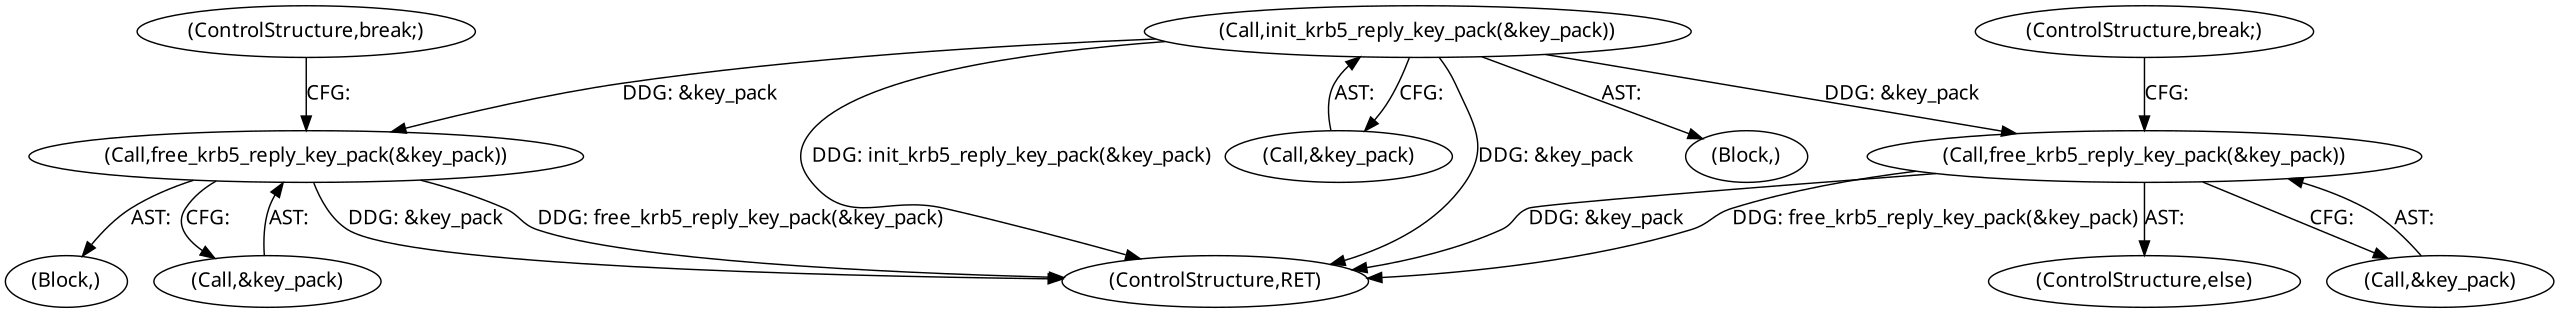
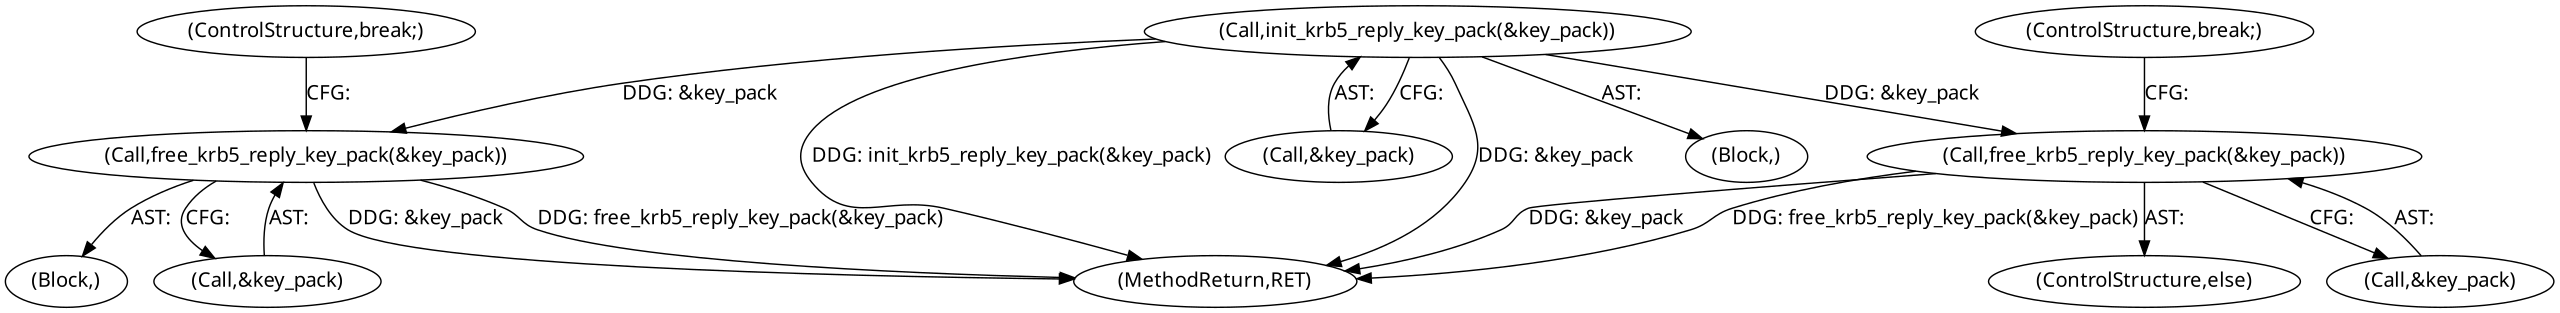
node "(ControlStructure,RET)": label "(ControlStructure,RET)" -> "(MethodReturn,RET)"
